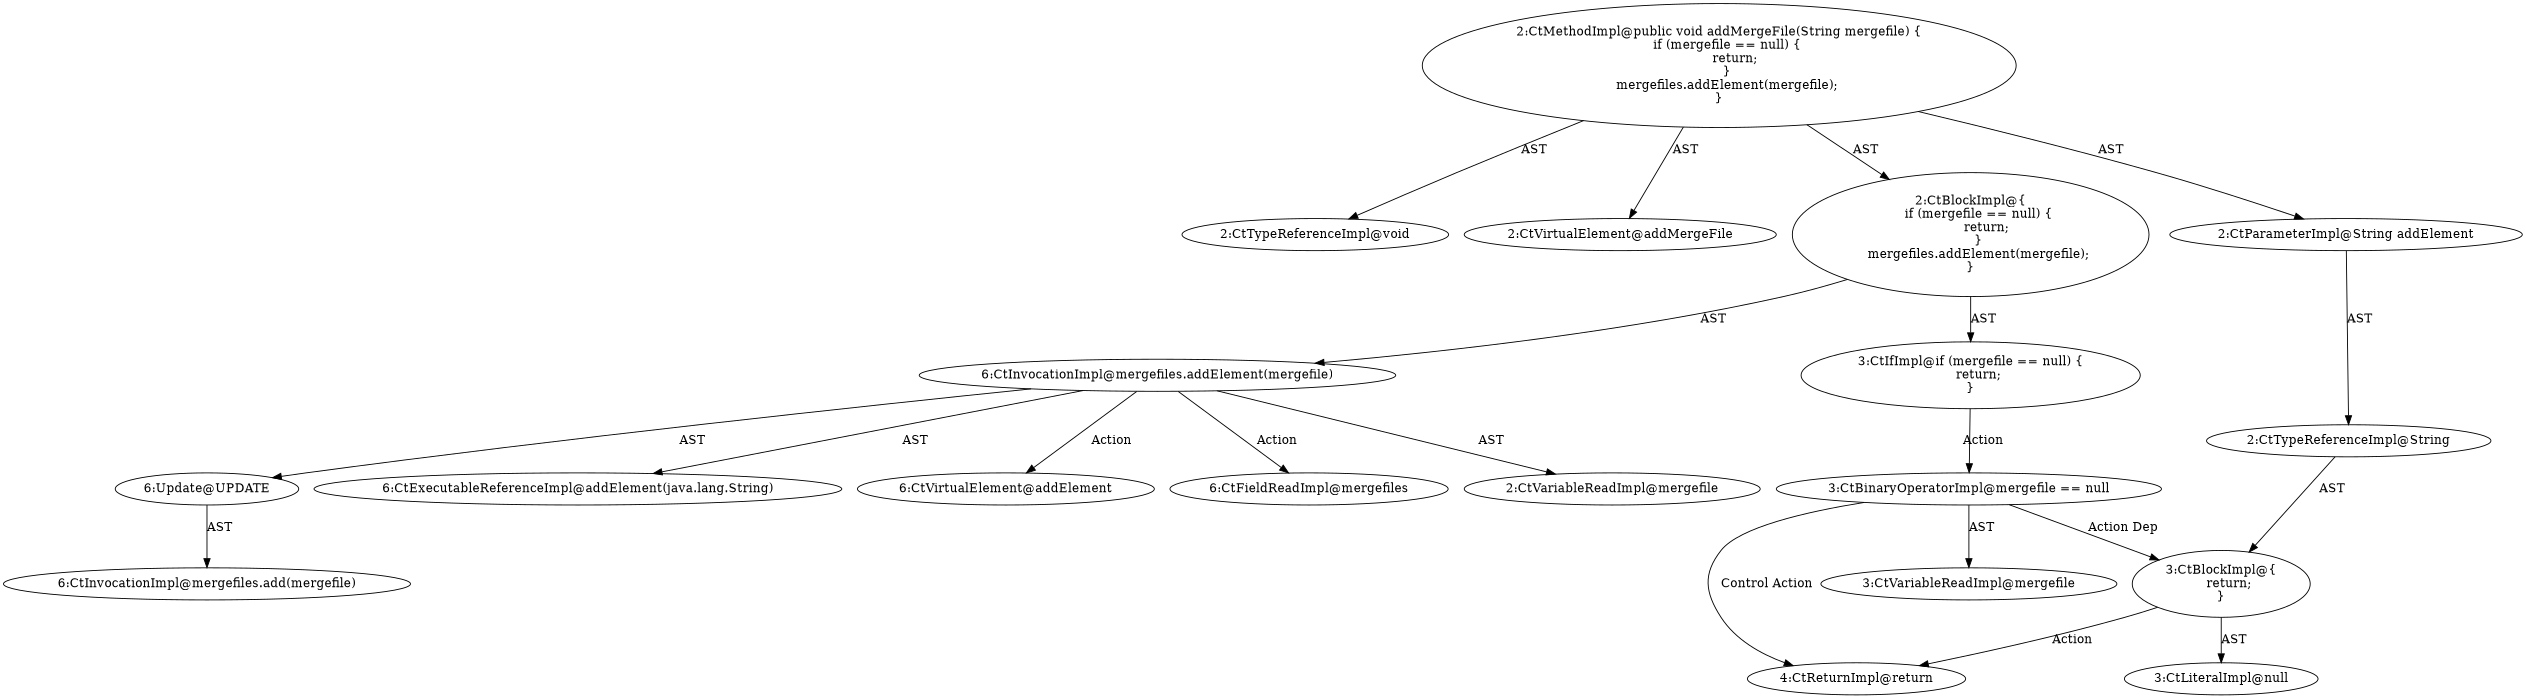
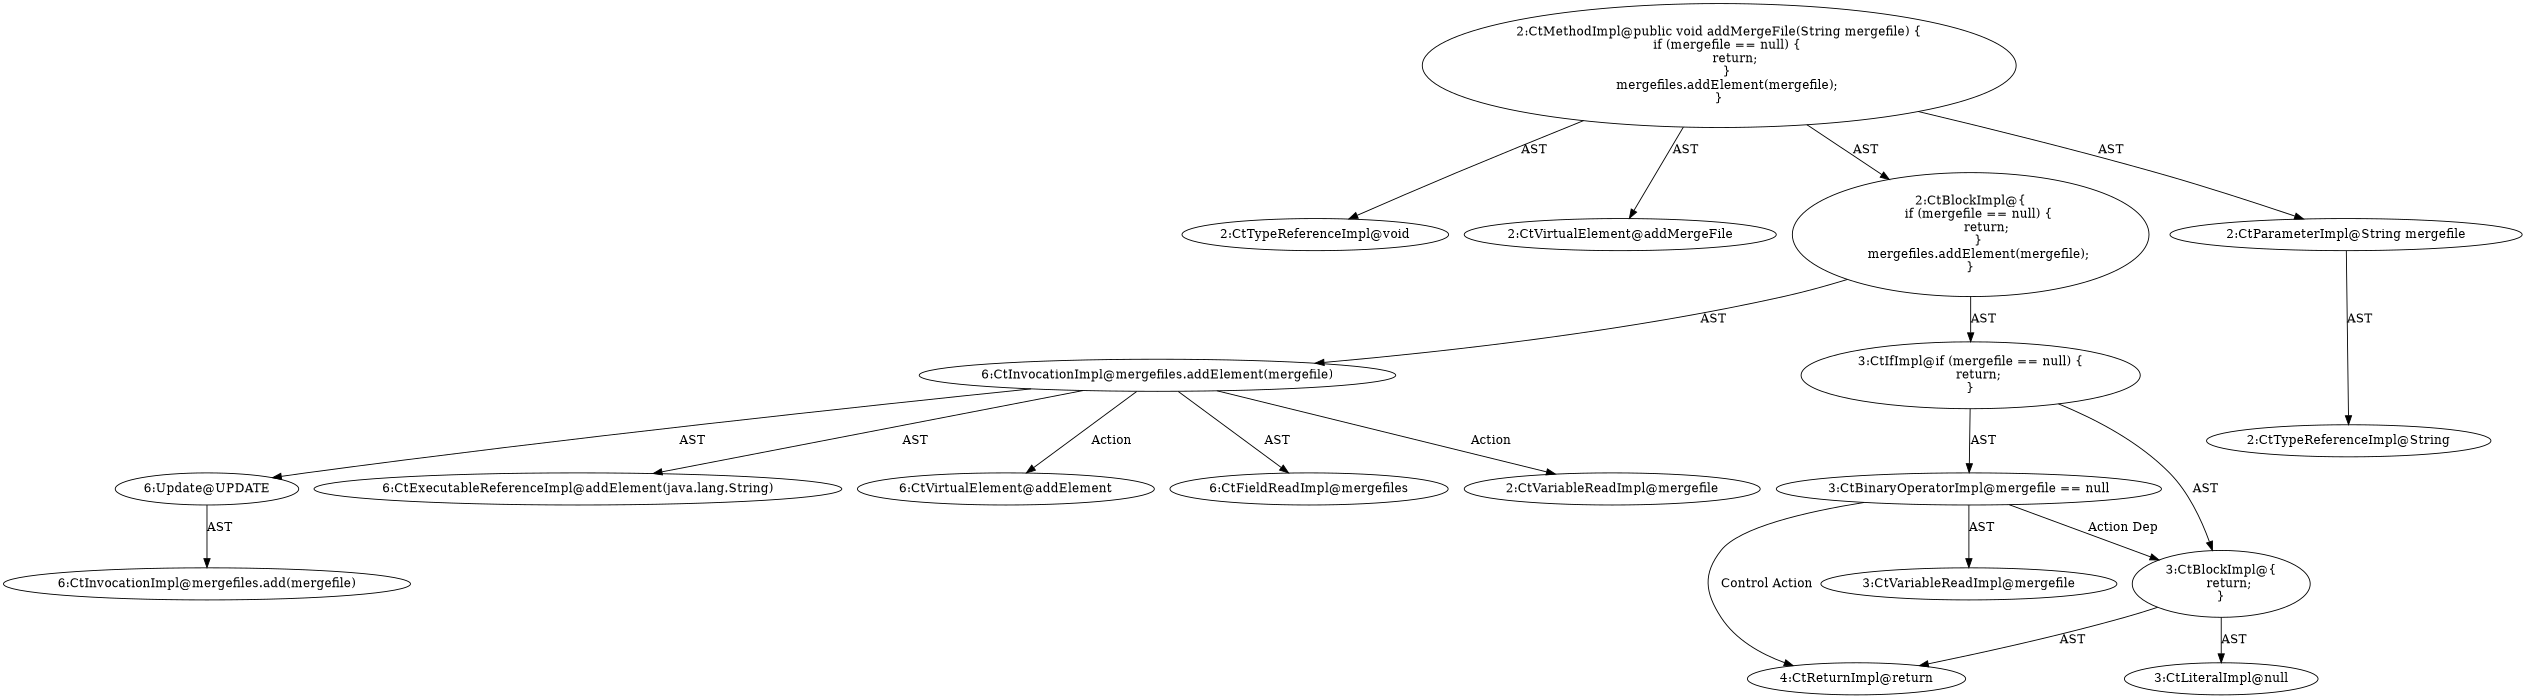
node "2:CtParameterImpl@String addElement": label "2:CtParameterImpl@String addElement" -> "2:CtParameterImpl@String mergefile"
edge "6:CtInvocationImpl@mergefiles.addElement(mergefile)" -> "6:CtFieldReadImpl@mergefiles": label "Action" -> "AST"
edge "6:CtInvocationImpl@mergefiles.addElement(mergefile)" -> "2:CtVariableReadImpl@mergefile": label "AST" -> "Action"
edge "3:CtIfImpl@if (mergefile == null) { return; }" -> "3:CtBinaryOperatorImpl@mergefile == null": label "Action" -> "AST"
edge "2:CtTypeReferenceImpl@String" -> "3:CtBlockImpl@{ return; }": now "3:CtIfImpl@if (mergefile == null) { return; }" -> "3:CtBlockImpl@{ return; }"
edge "3:CtBlockImpl@{ return; }" -> "4:CtReturnImpl@return": label "Action" -> "AST"
